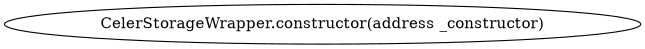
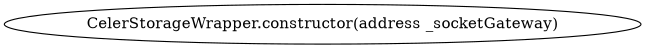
node "CelerStorageWrapper.constructor(address _constructor)": label "CelerStorageWrapper.constructor(address _constructor)" -> "CelerStorageWrapper.constructor(address _socketGateway)"
